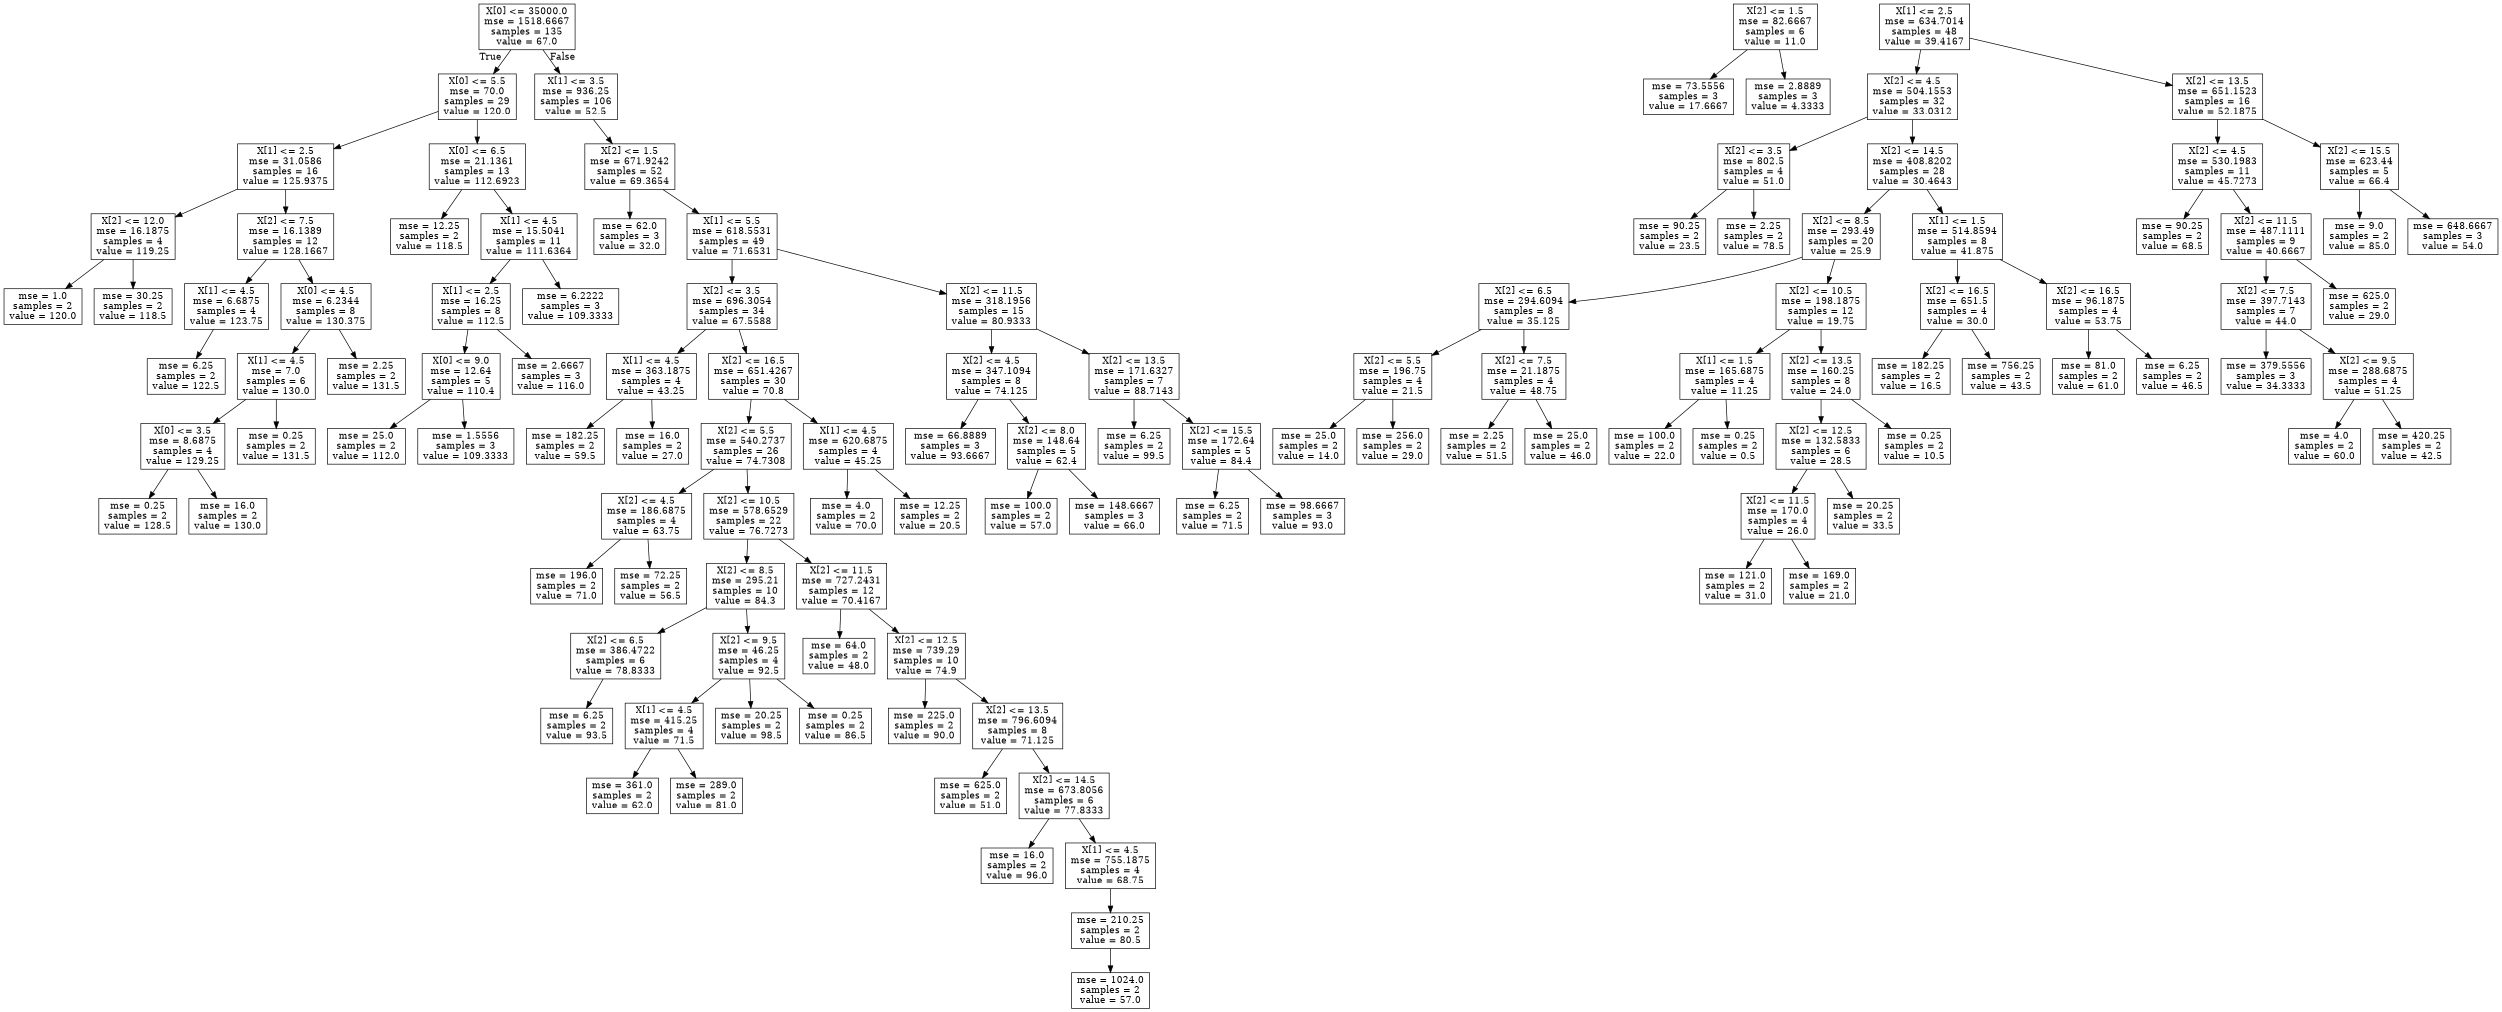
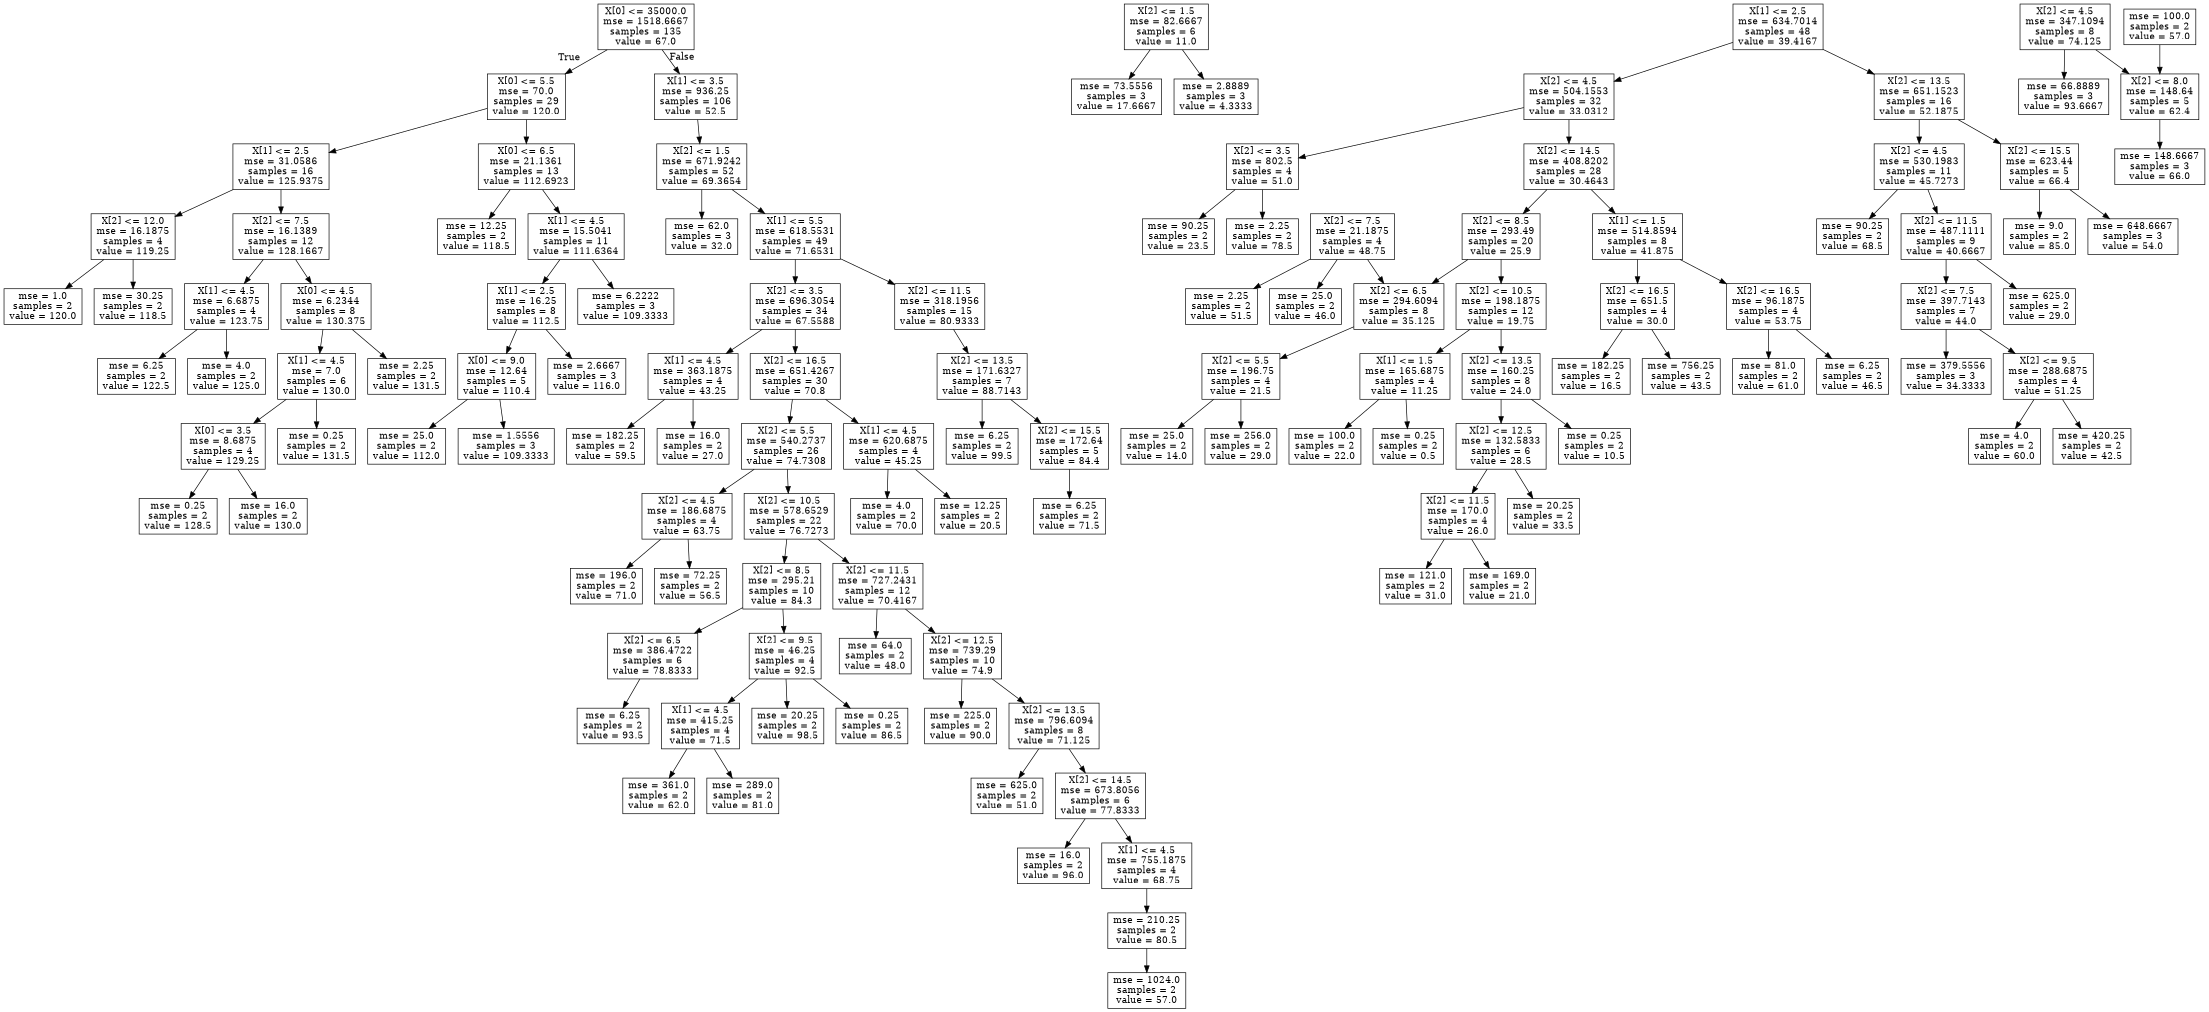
edge "X[2] <= 11.5 mse = 318.1956 samples = 15 value = 80.9333" -> "X[2] <= 4.5 mse = 347.1094 samples = 8 value = 74.125": removed
edge "X[2] <= 6.5 mse = 294.6094 samples = 8 value = 35.125" -> "X[2] <= 7.5 mse = 21.1875 samples = 4 value = 48.75": reversed
node "mse = 4.0 samples = 2 value = 125.0": added
edge "X[2] <= 8.0 mse = 148.64 samples = 5 value = 62.4" -> "mse = 100.0 samples = 2 value = 57.0": reversed
node "mse = 98.6667 samples = 3 value = 93.0": removed
